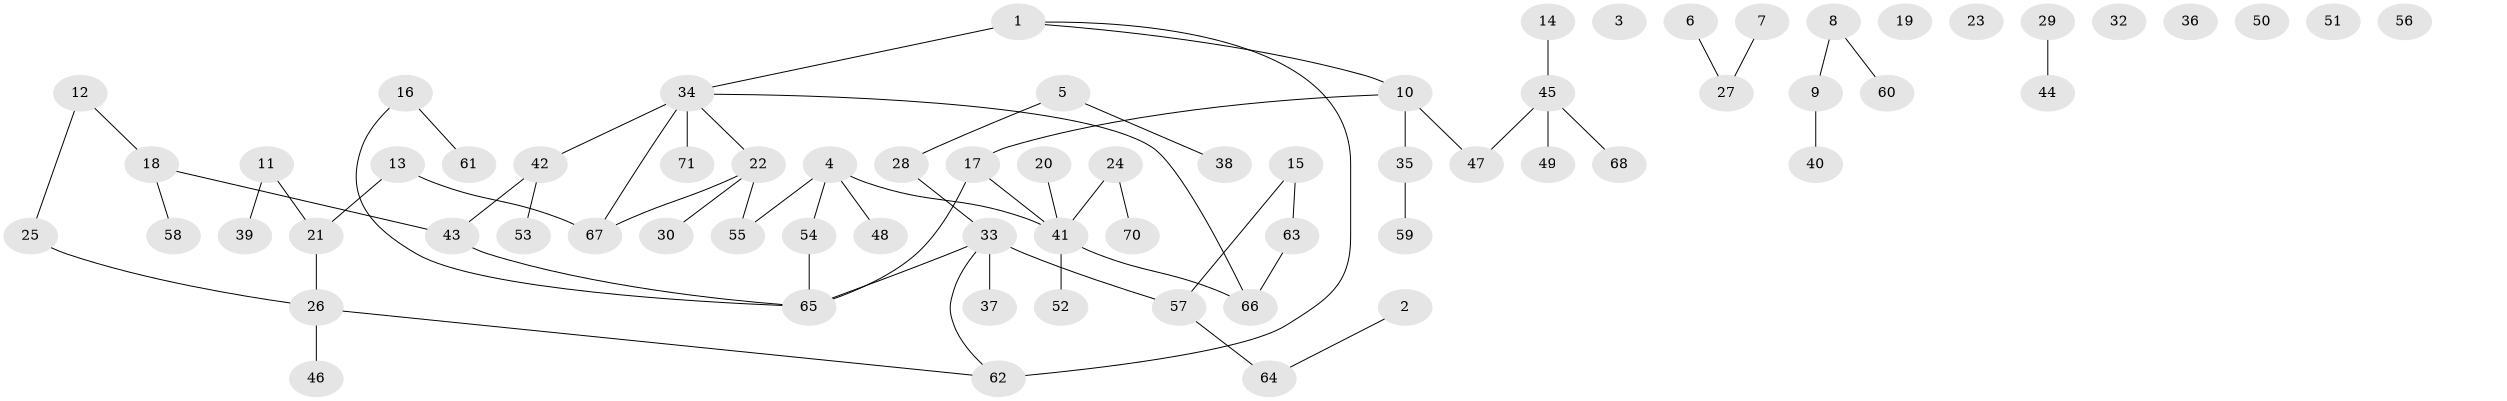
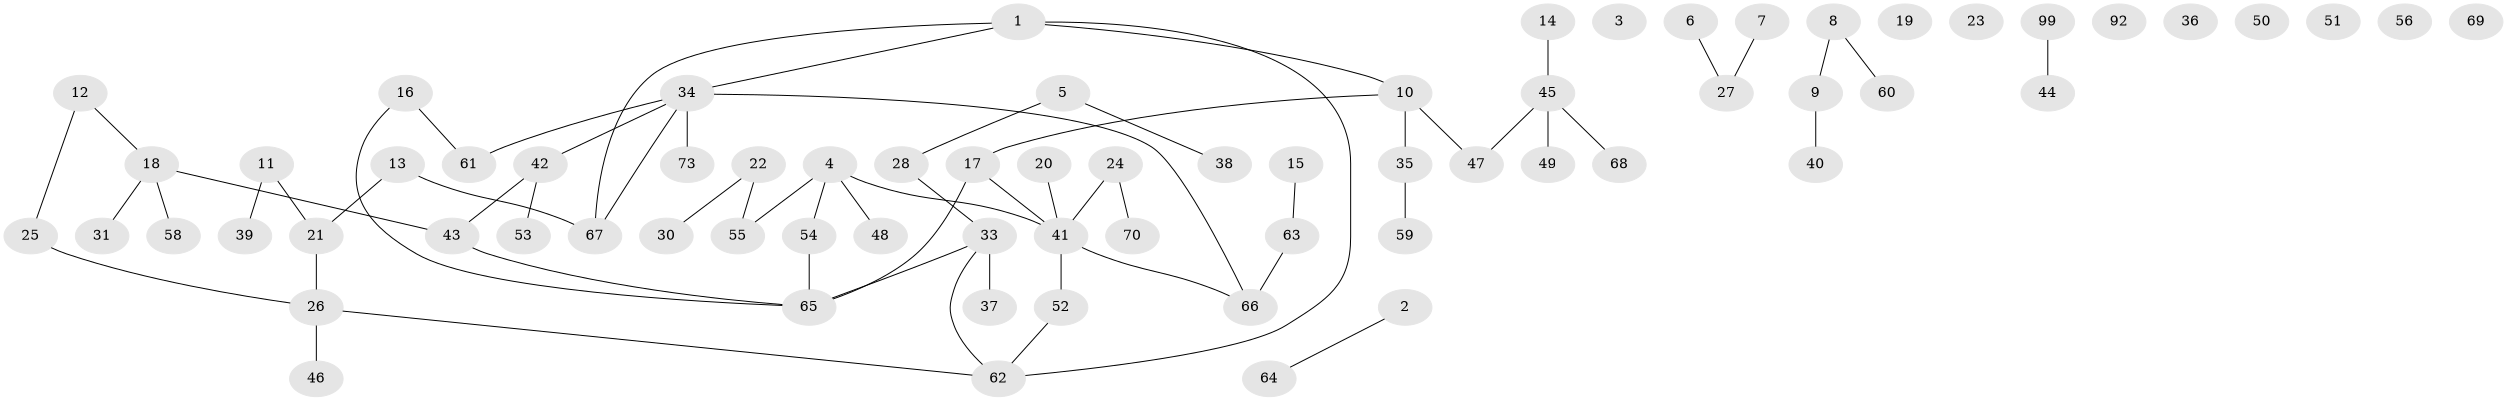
node "29": label "29" -> "99"
node "32": label "32" -> "92"
node "69": added
edge "34" -- "22": now "34" -- "61"
node "71": label "71" -> "73"
edge "22" -- "67": now "1" -- "67"
node "31": added
node "57": removed
edge "52" -- "62": added
